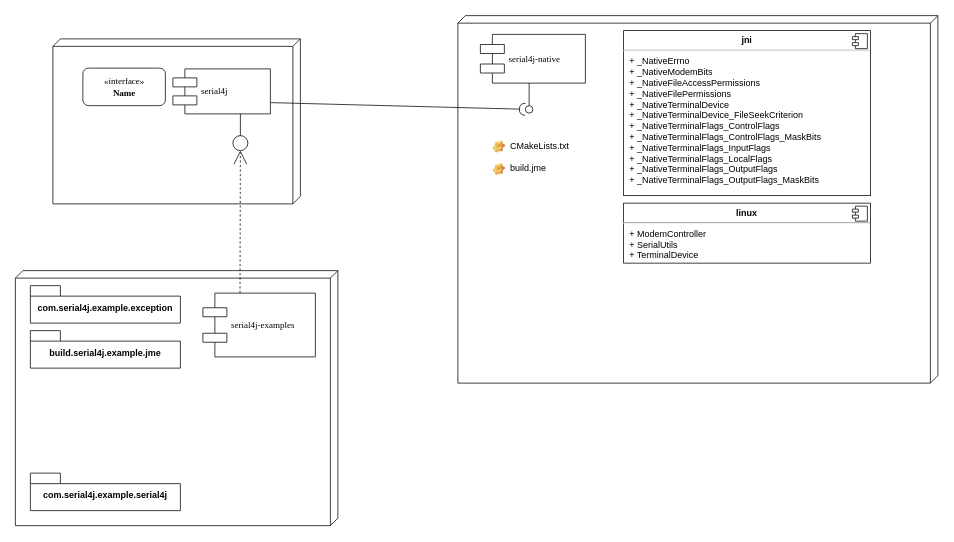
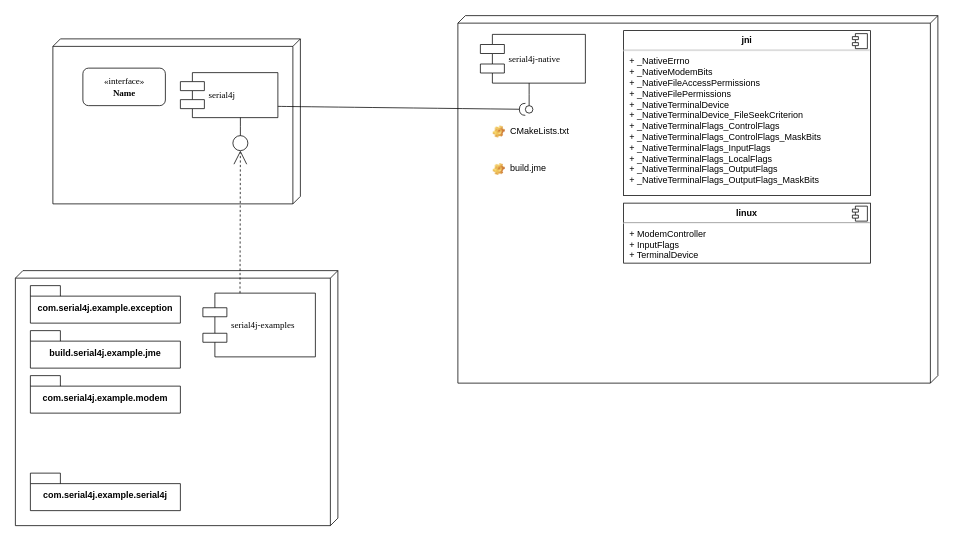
node "serial4j": moved (222, 91) -> (229, 95)
node "CMakeLists.txt": moved (540, 147) -> (540, 132)
node "linux + ModemController + SerialUtils + TerminalDevice": label "linux + ModemController + SerialUtils + TerminalDevice" -> "linux + ModemController + InputFlags + TerminalDevice"
node "com.serial4j.example.modem": added
